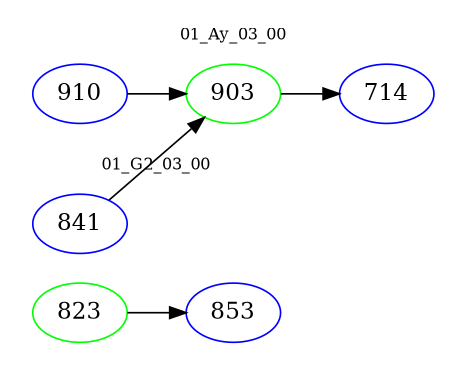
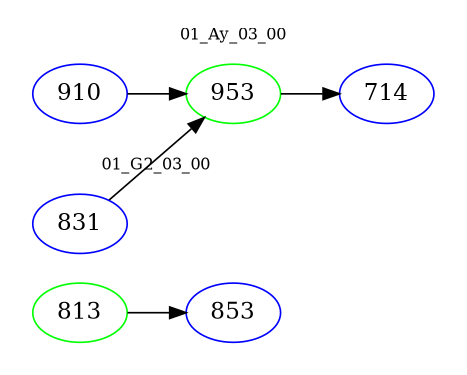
node "903": label "903" -> "953"
node "841": label "841" -> "831"
node "823": label "823" -> "813"
